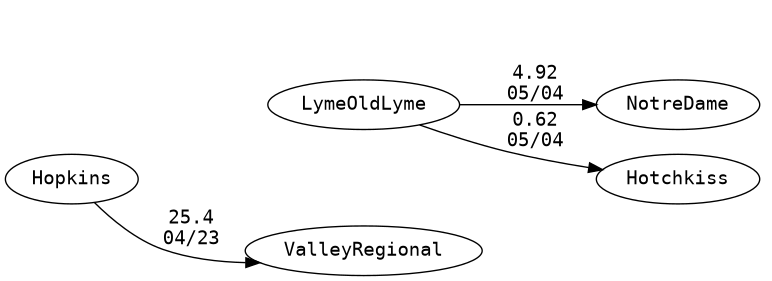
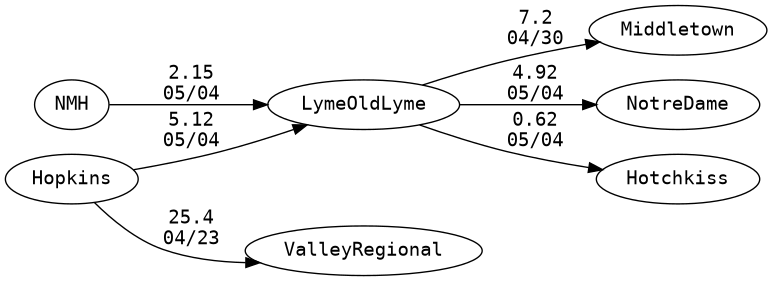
node "Middletown": added
node "NMH": added
edge "Hopkins" -> "LymeOldLyme": added, label "5.12 05/04"
